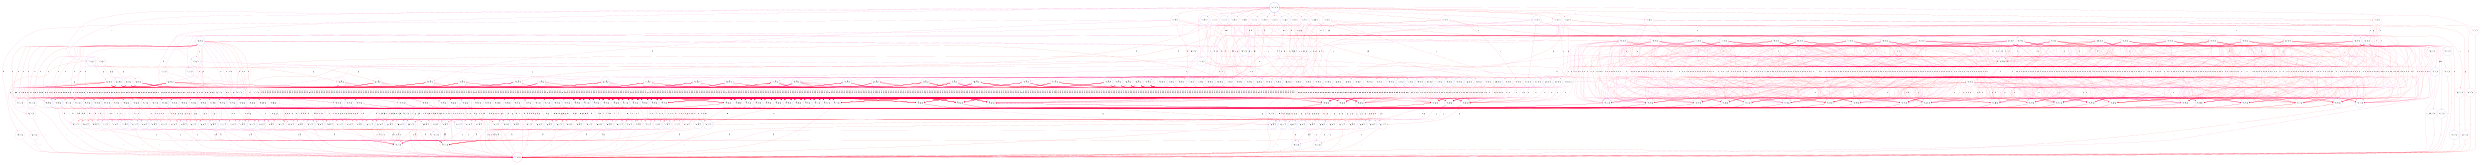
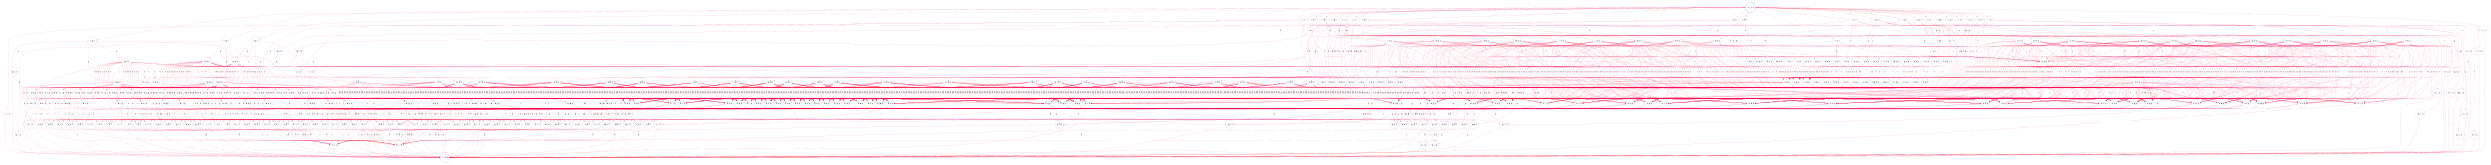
edge "((('qʰ',), ('o',)), 2)" -> "((('>',), ('qʰ',)), 1)": reversed
node "((('k',), ('<',)), 2)": removed
edge "((('ɾ',), ('a',)), 2)" -> "((('a',), ('pʰ',)), 3)": now "((('o',), ('tʃʼ',)), 3)" -> "((('a',), ('pʰ',)), 3)"
node "((('t',), ('<',)), 2)": removed
